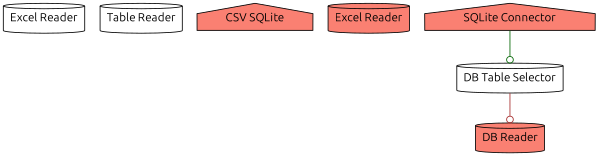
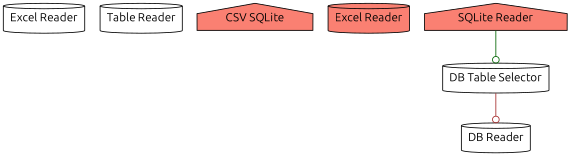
node "SQLite Connector": label "SQLite Connector" -> "SQLite Reader"
node "DB Reader": fillcolor salmon -> white
